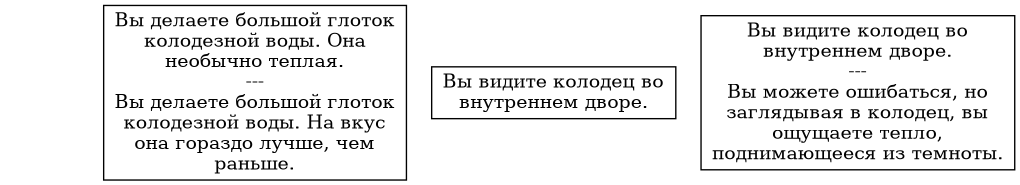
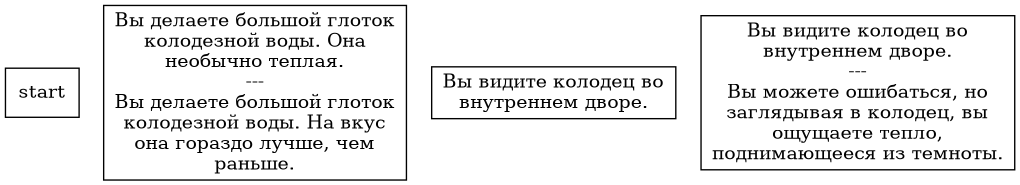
node "start": added
